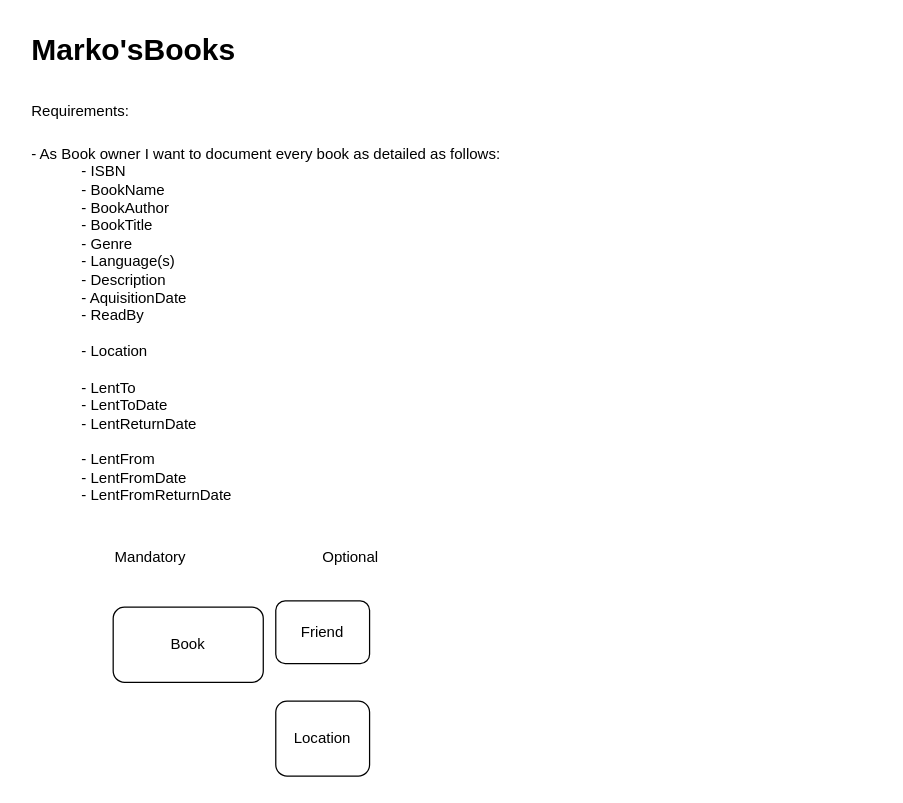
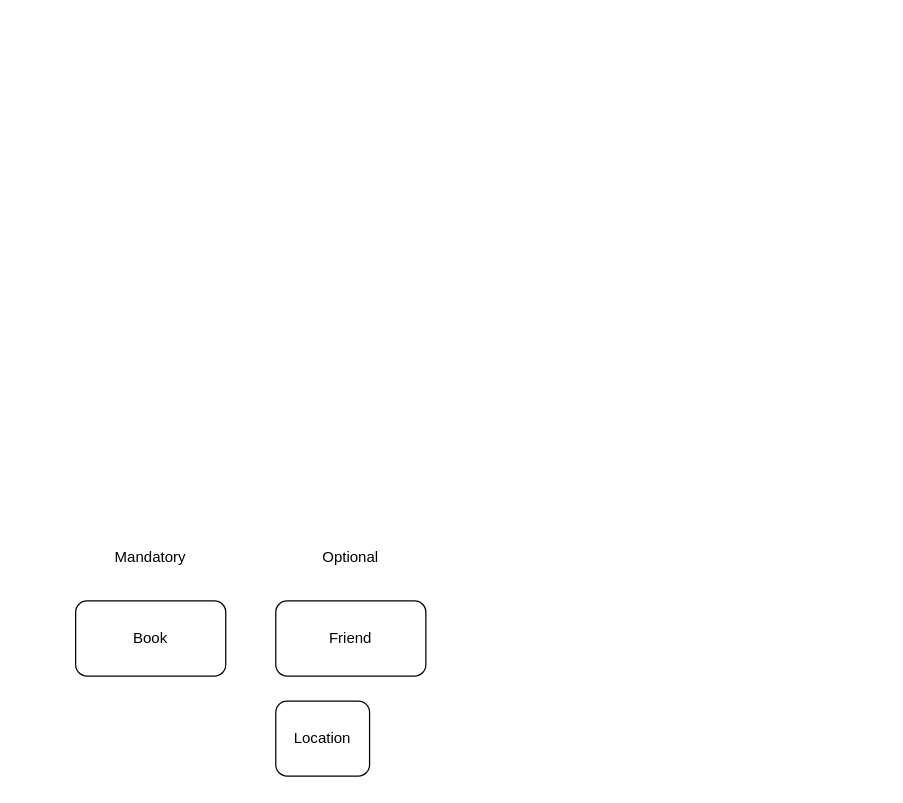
node "Marko'sBooksRequirements: - As Book owner I want to document every book as detailed as follows: - ISBN - BookName - BookAuthor - BookTitle - Genre - Language(s) - Description - AquisitionDate - ReadBy - Location - LentTo - LentToDate - LentReturnDate - LentFrom - LentFromDate - LentFromReturnDate": removed
node "Friend": size 94x63 -> 150x75
node "Book": moved (188, 644) -> (151, 638)
